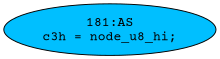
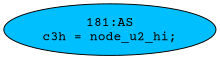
node "181:AS c3h = node_u8_hi;": label "181:AS c3h = node_u8_hi;" -> "181:AS c3h = node_u2_hi;"
